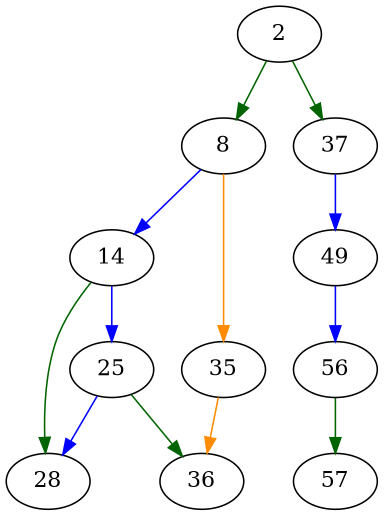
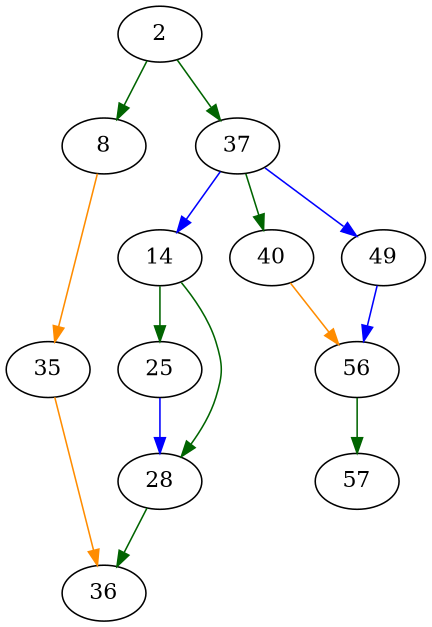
edge "8" -> "14": now "37" -> "14"
node "40": added
edge "14" -> "25": color blue -> darkgreen
edge "25" -> "36": now "28" -> "36"
